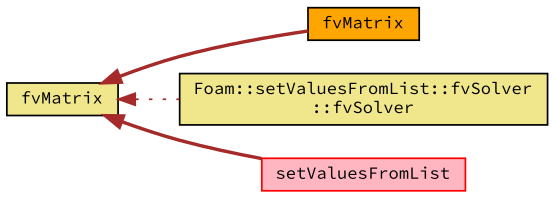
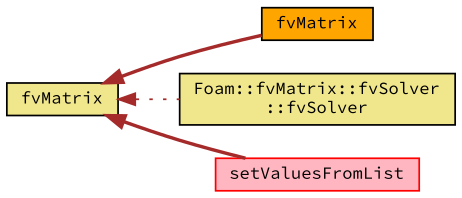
node "Foam::setValuesFromList::fvSolver ::fvSolver": label "Foam::setValuesFromList::fvSolver ::fvSolver" -> "Foam::fvMatrix::fvSolver ::fvSolver"
